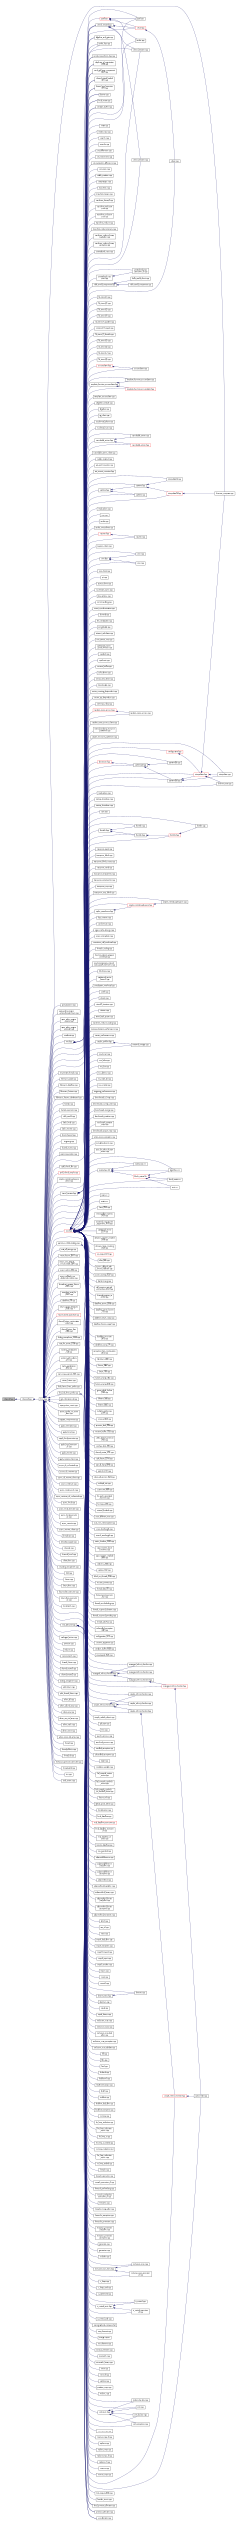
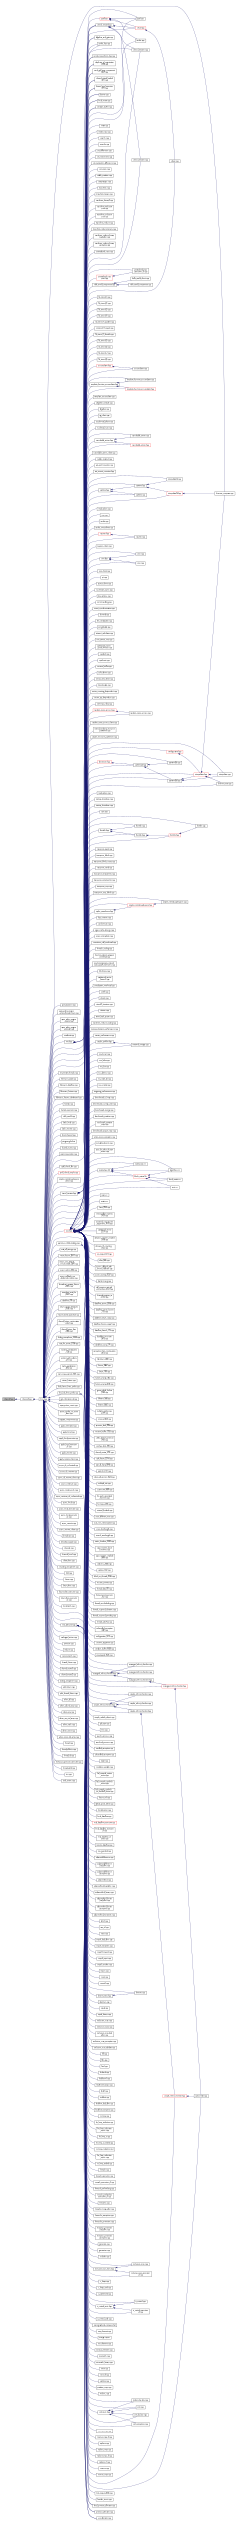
node "uninitialized_copy _tests.hpp": color black -> red
node "pingpong.cpp": label "pingpong.cpp" -> "pingpong.locked"
edge "block_matrix.hh" -> "hpx.hpp": added
node "id_type_range_counting _1032.cpp": label "id_type_range_counting _1032.cpp" -> "id_type_ref_counting _1032.cpp"
node "future_timed_wait_1025.cpp": color red -> black
node "dataflow_launch_775.cpp": added
